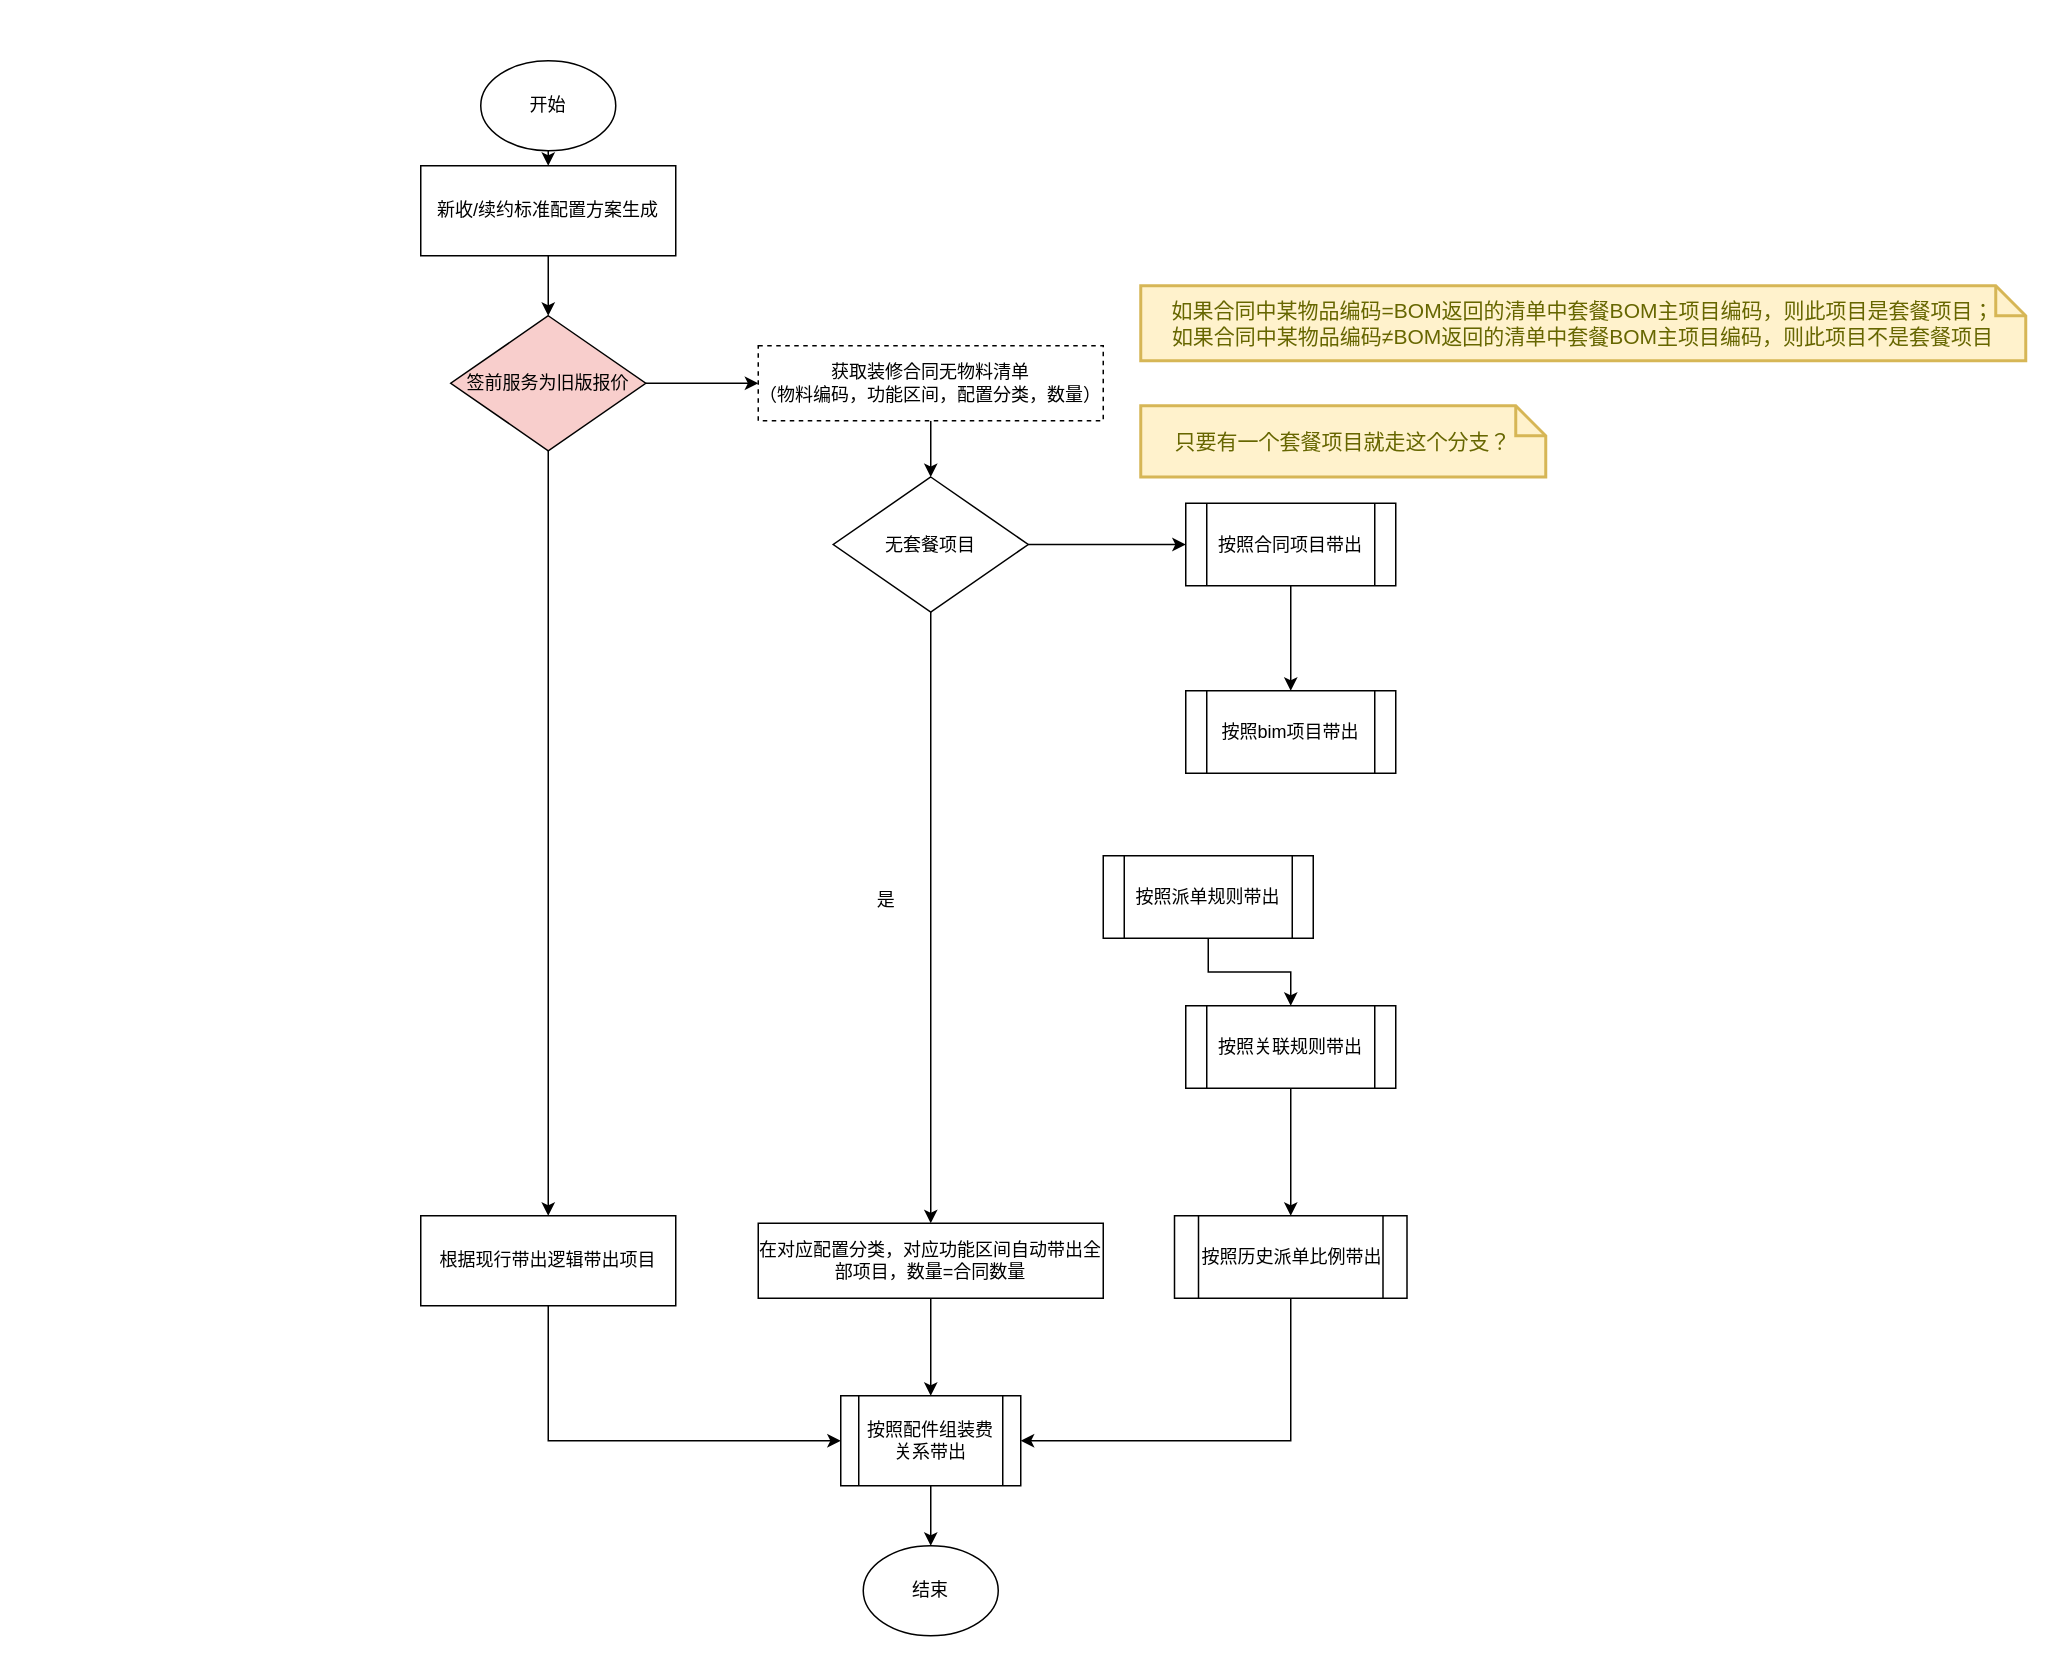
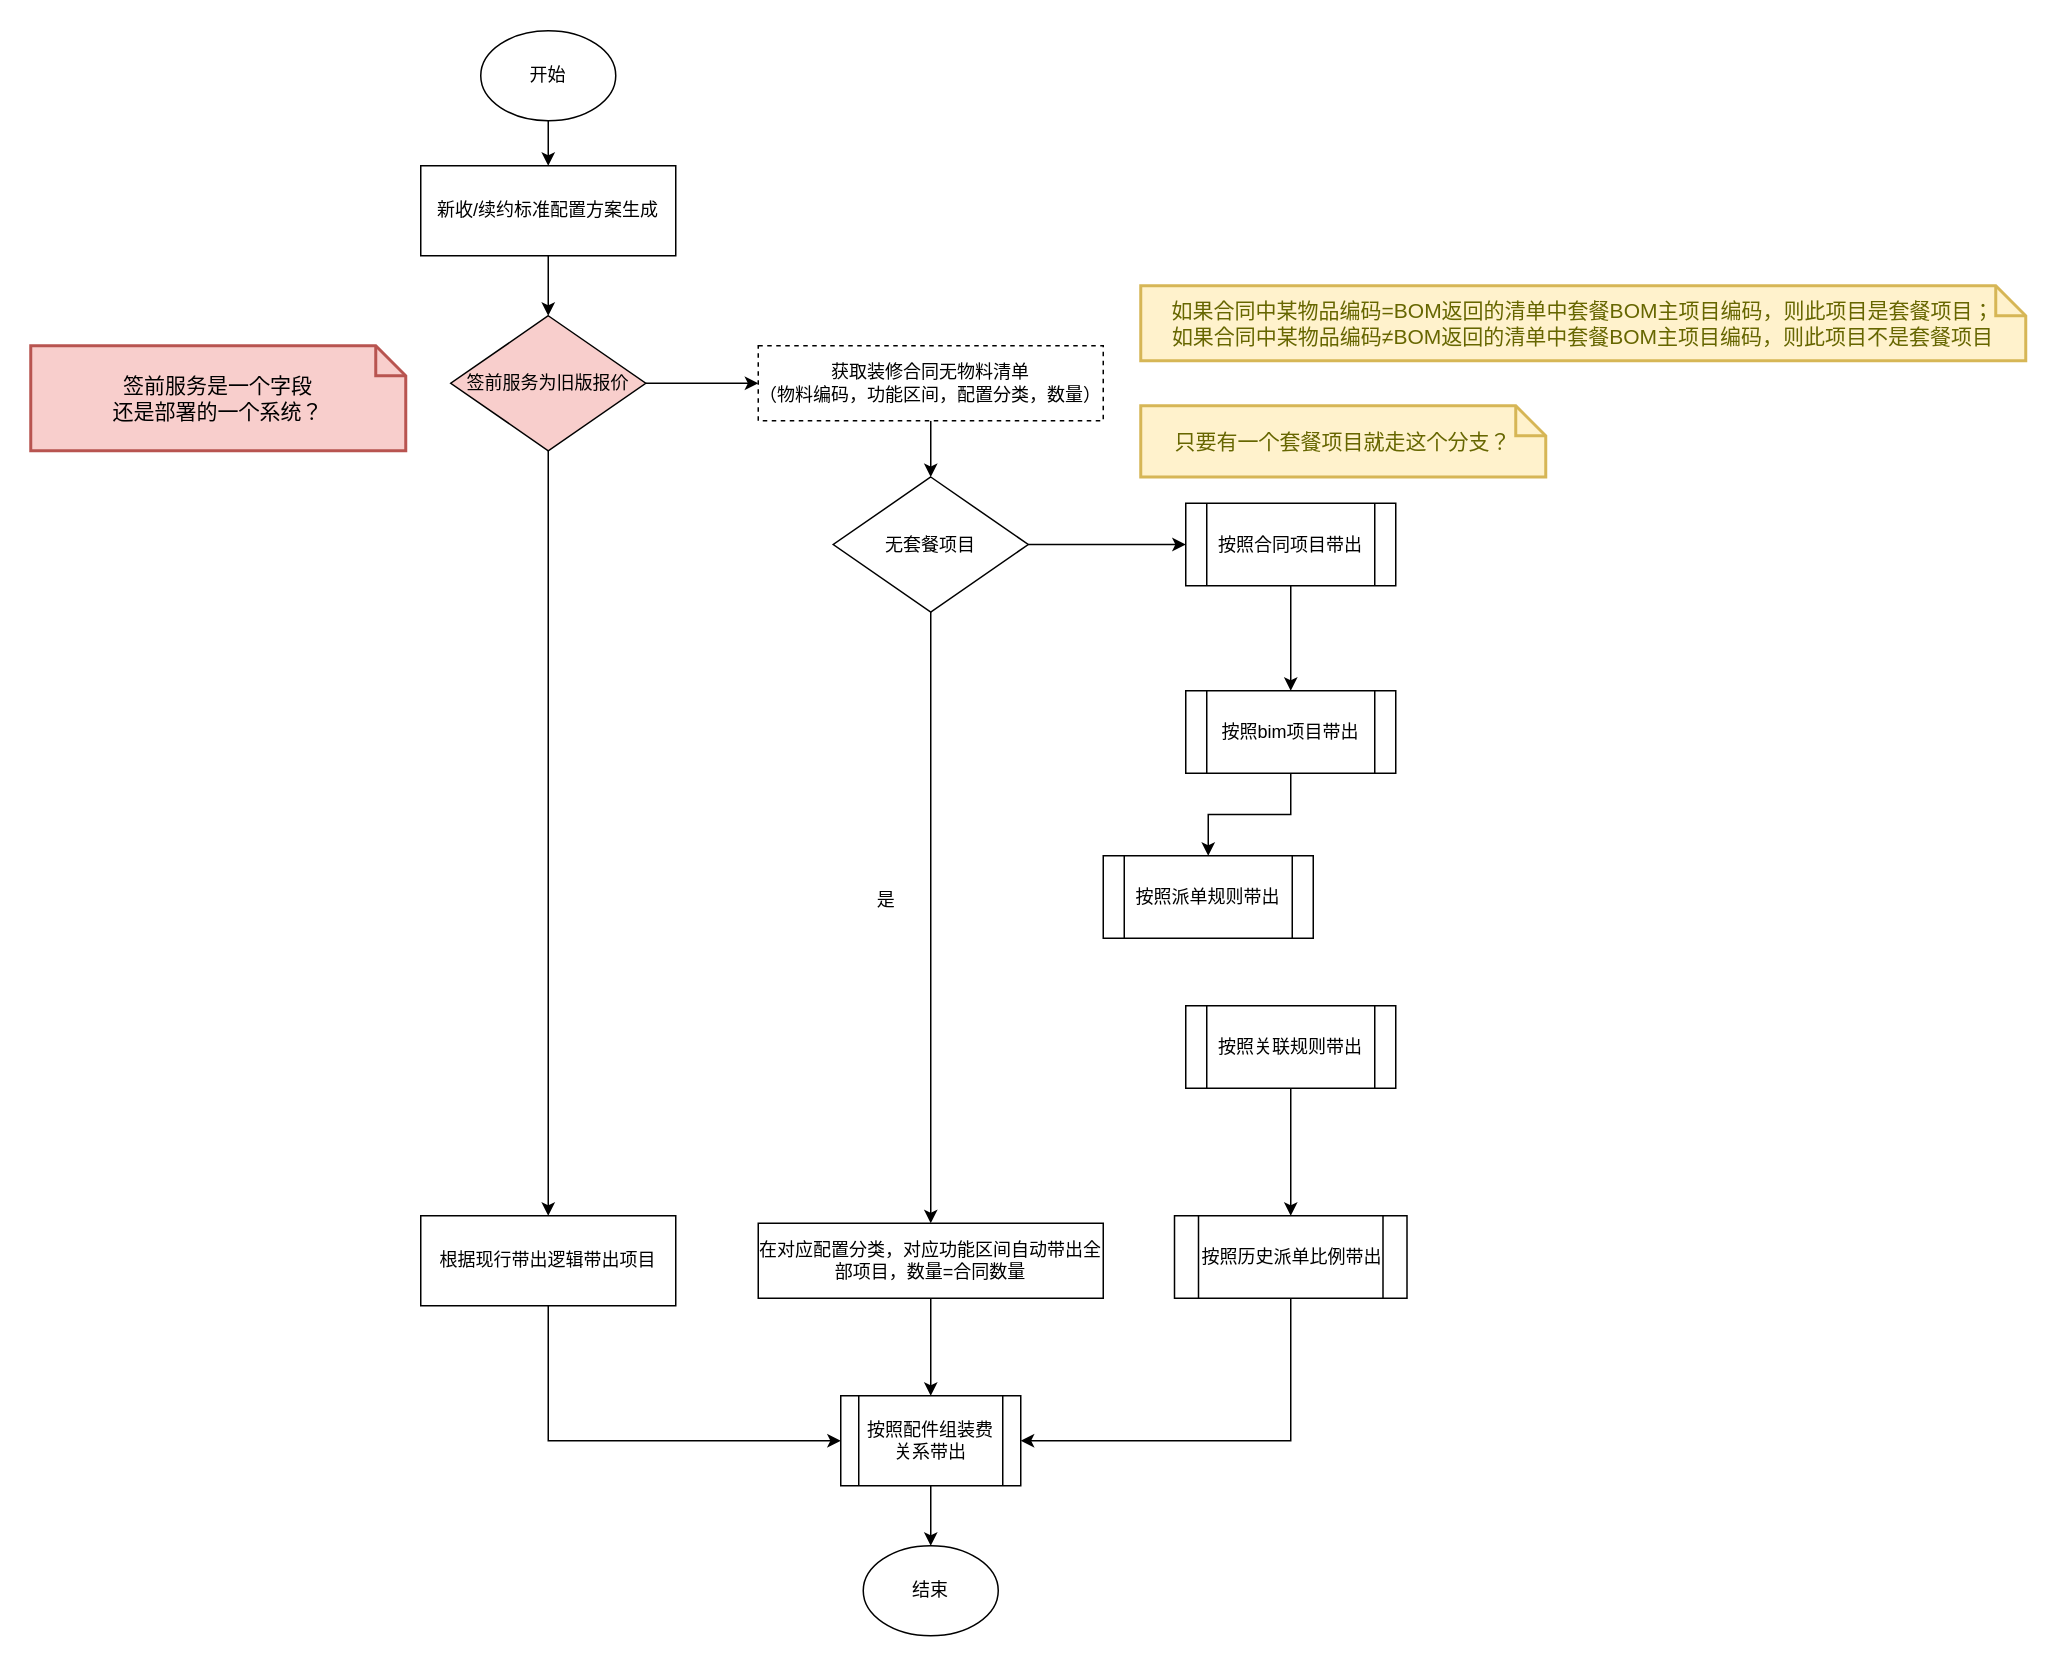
node "开始": moved (548, 106) -> (548, 76)
node "签前服务是一个字段 还是部署的一个系统？": added
edge "按照bim项目带出" -> "按照派单规则带出": added
edge "按照派单规则带出" -> "按照关联规则带出": removed
